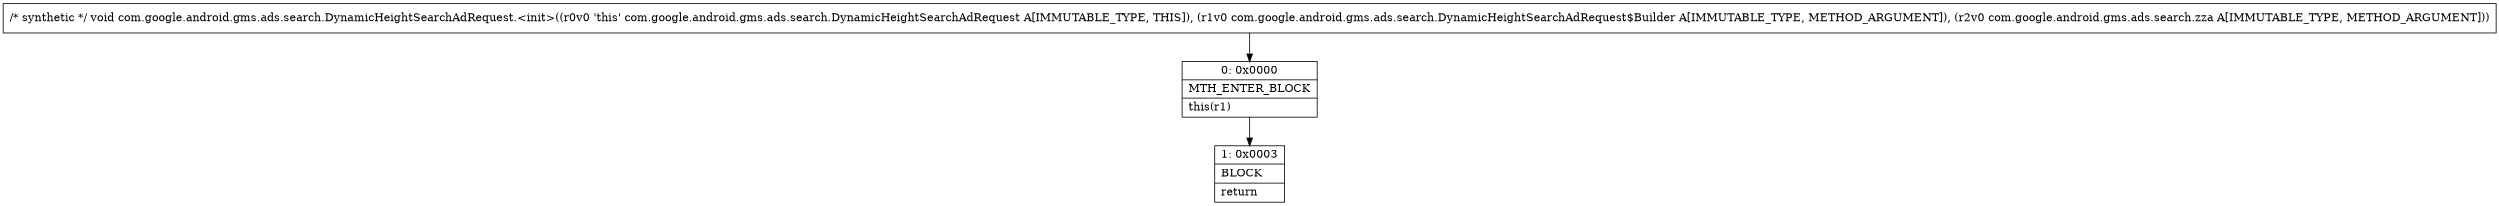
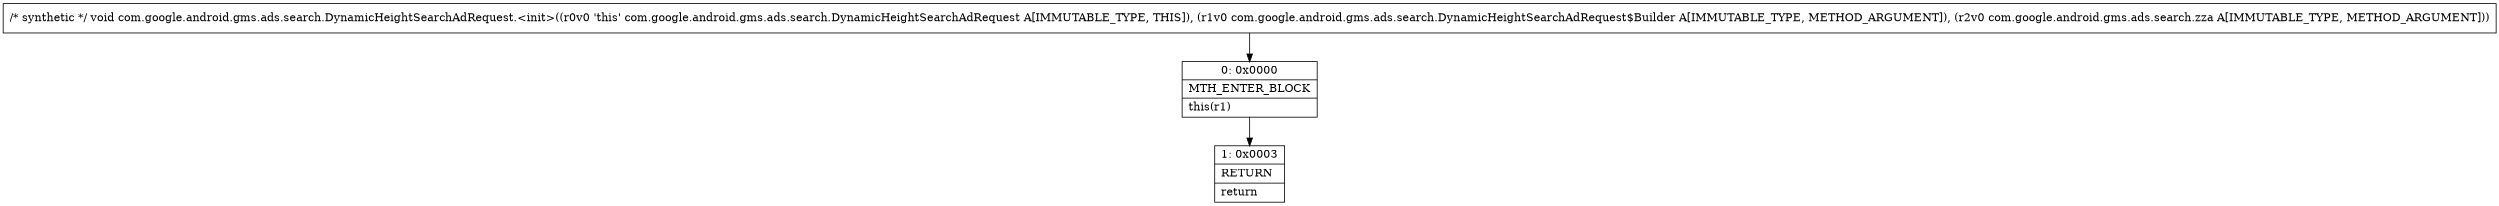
node "1: 0x0003": text "BLOCK" -> "RETURN"
